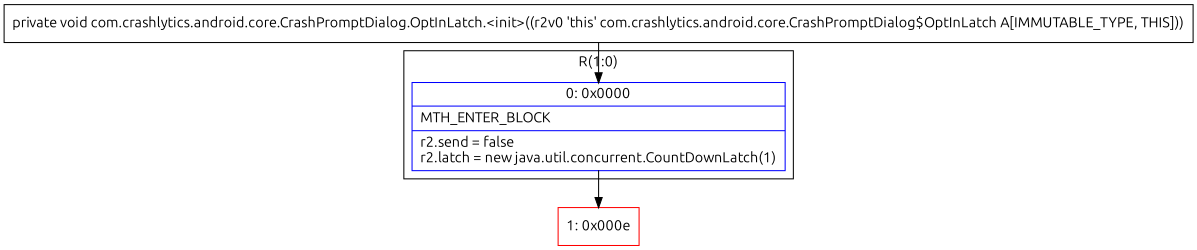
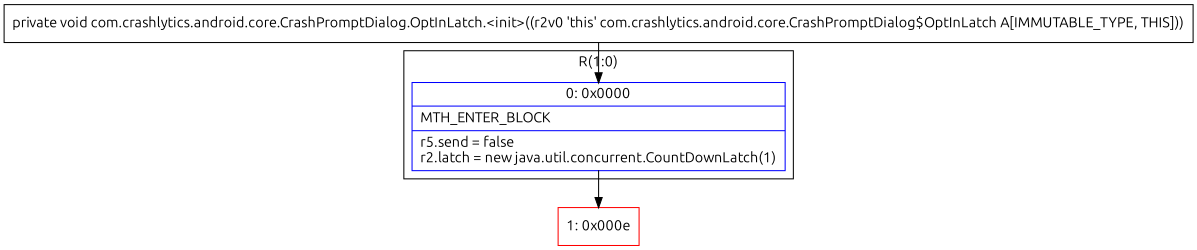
node "0: 0x0000": text "r2.send = false" -> "r5.send = false"
